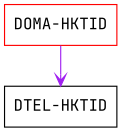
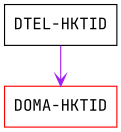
edge "DOMA-HKTID" -> "DTEL-HKTID": reversed
